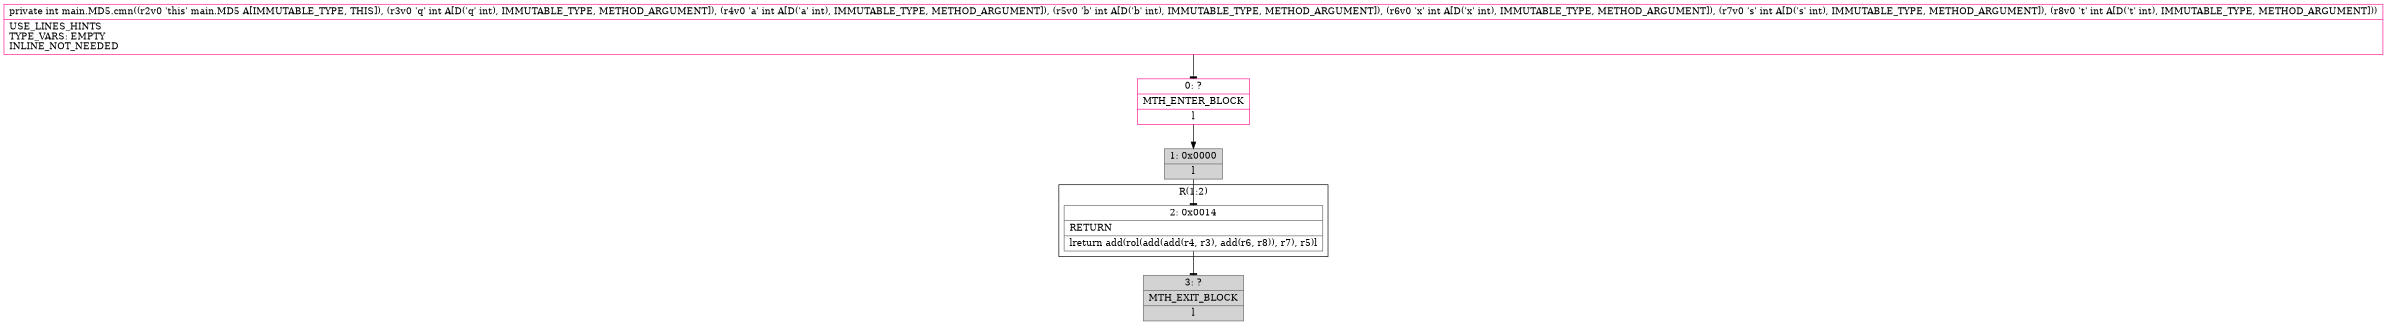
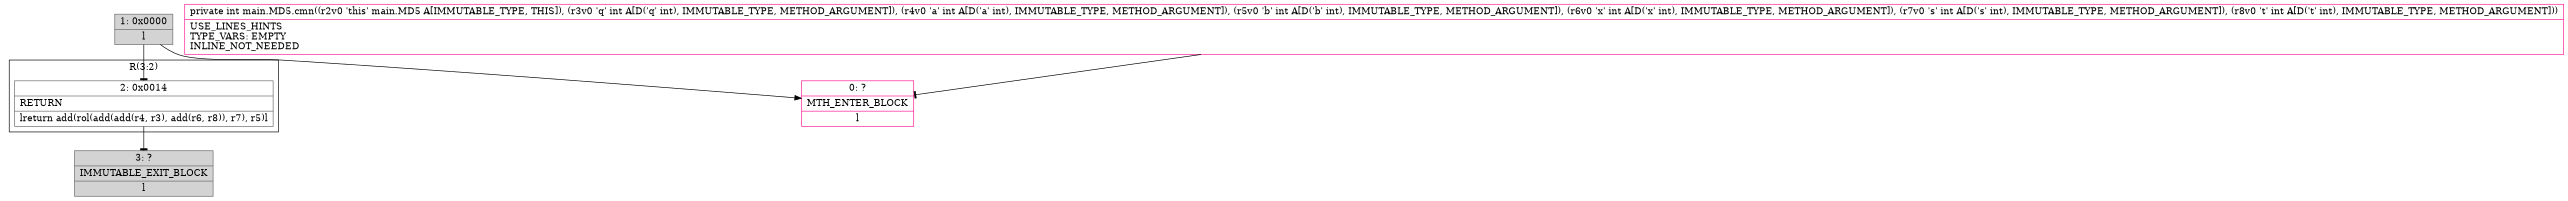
edge "0: ?" -> "1: 0x0000": reversed
cluster "R(1:2)": label "R(1:2)" -> "R(3:2)"
node "3: ?": text "MTH_EXIT_BLOCK" -> "IMMUTABLE_EXIT_BLOCK"
